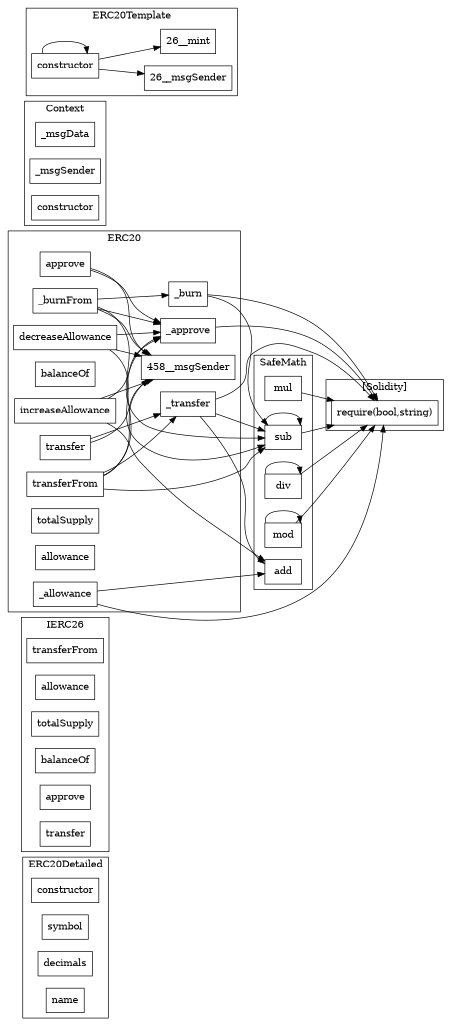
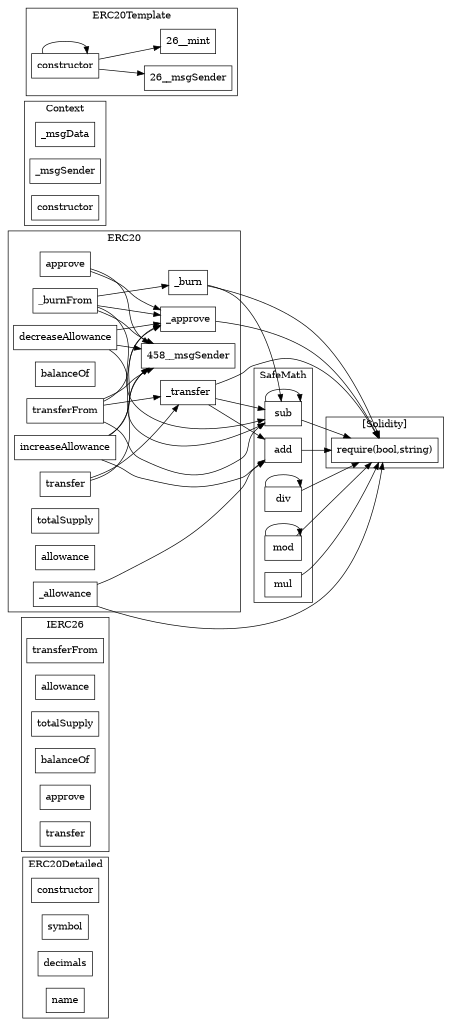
edge "add" -> "require(bool,string)": added
